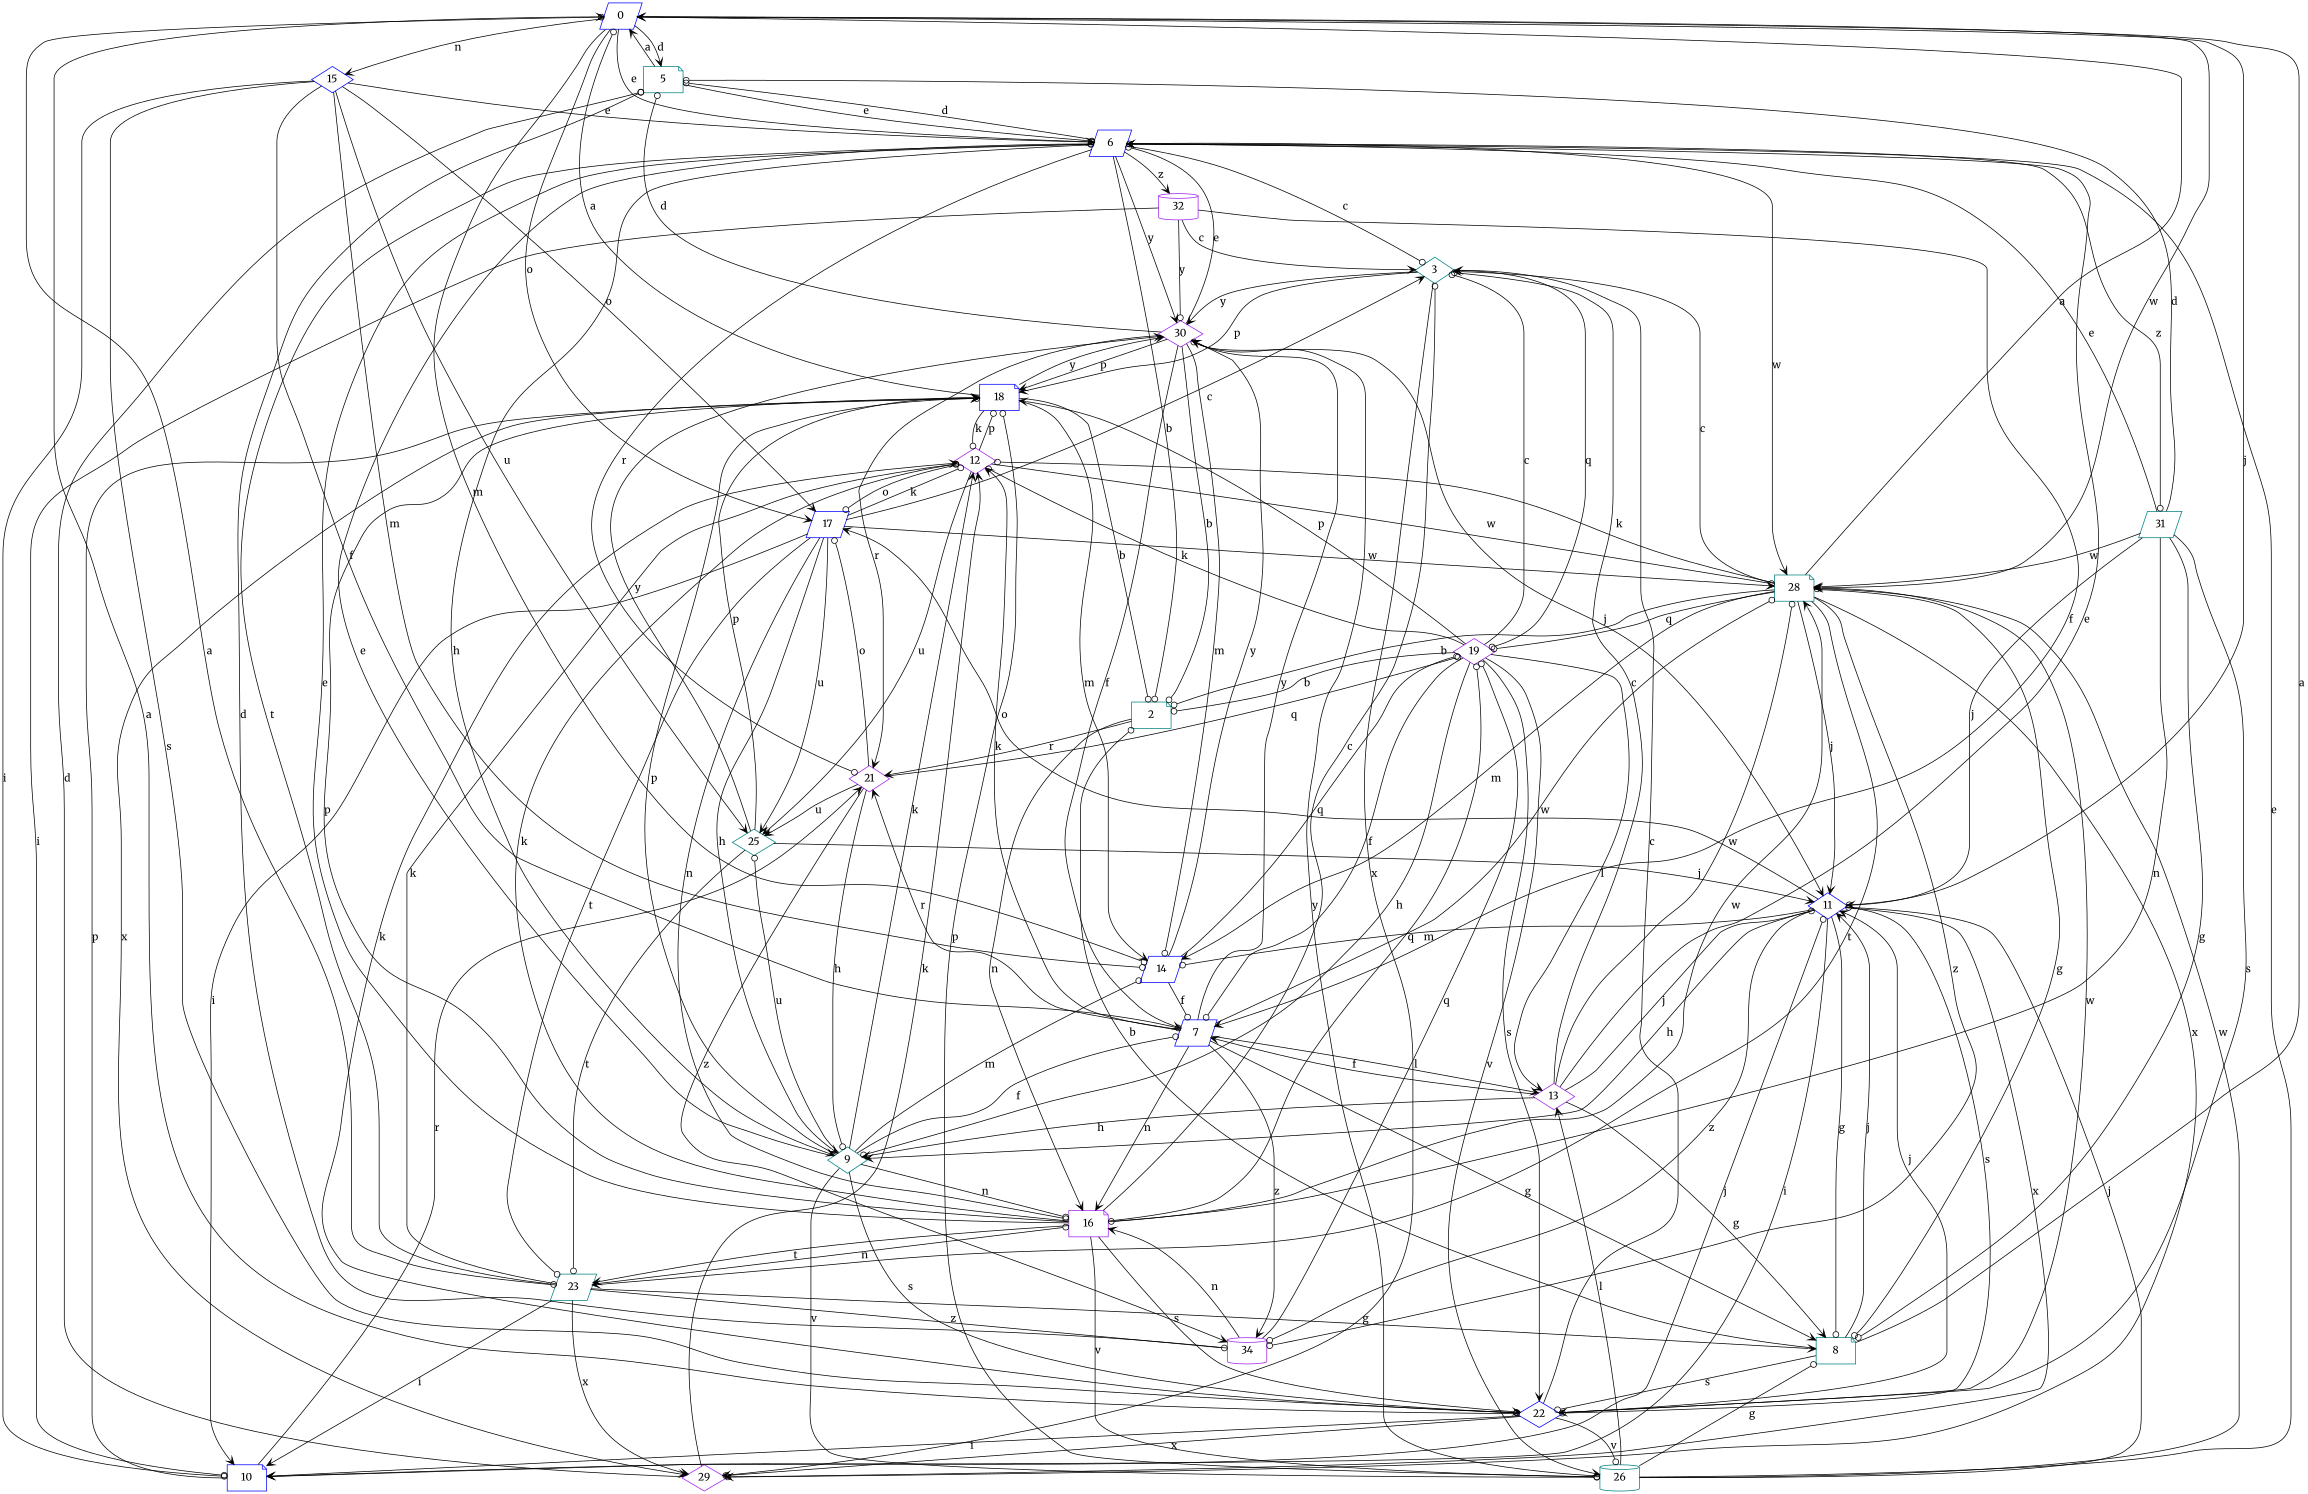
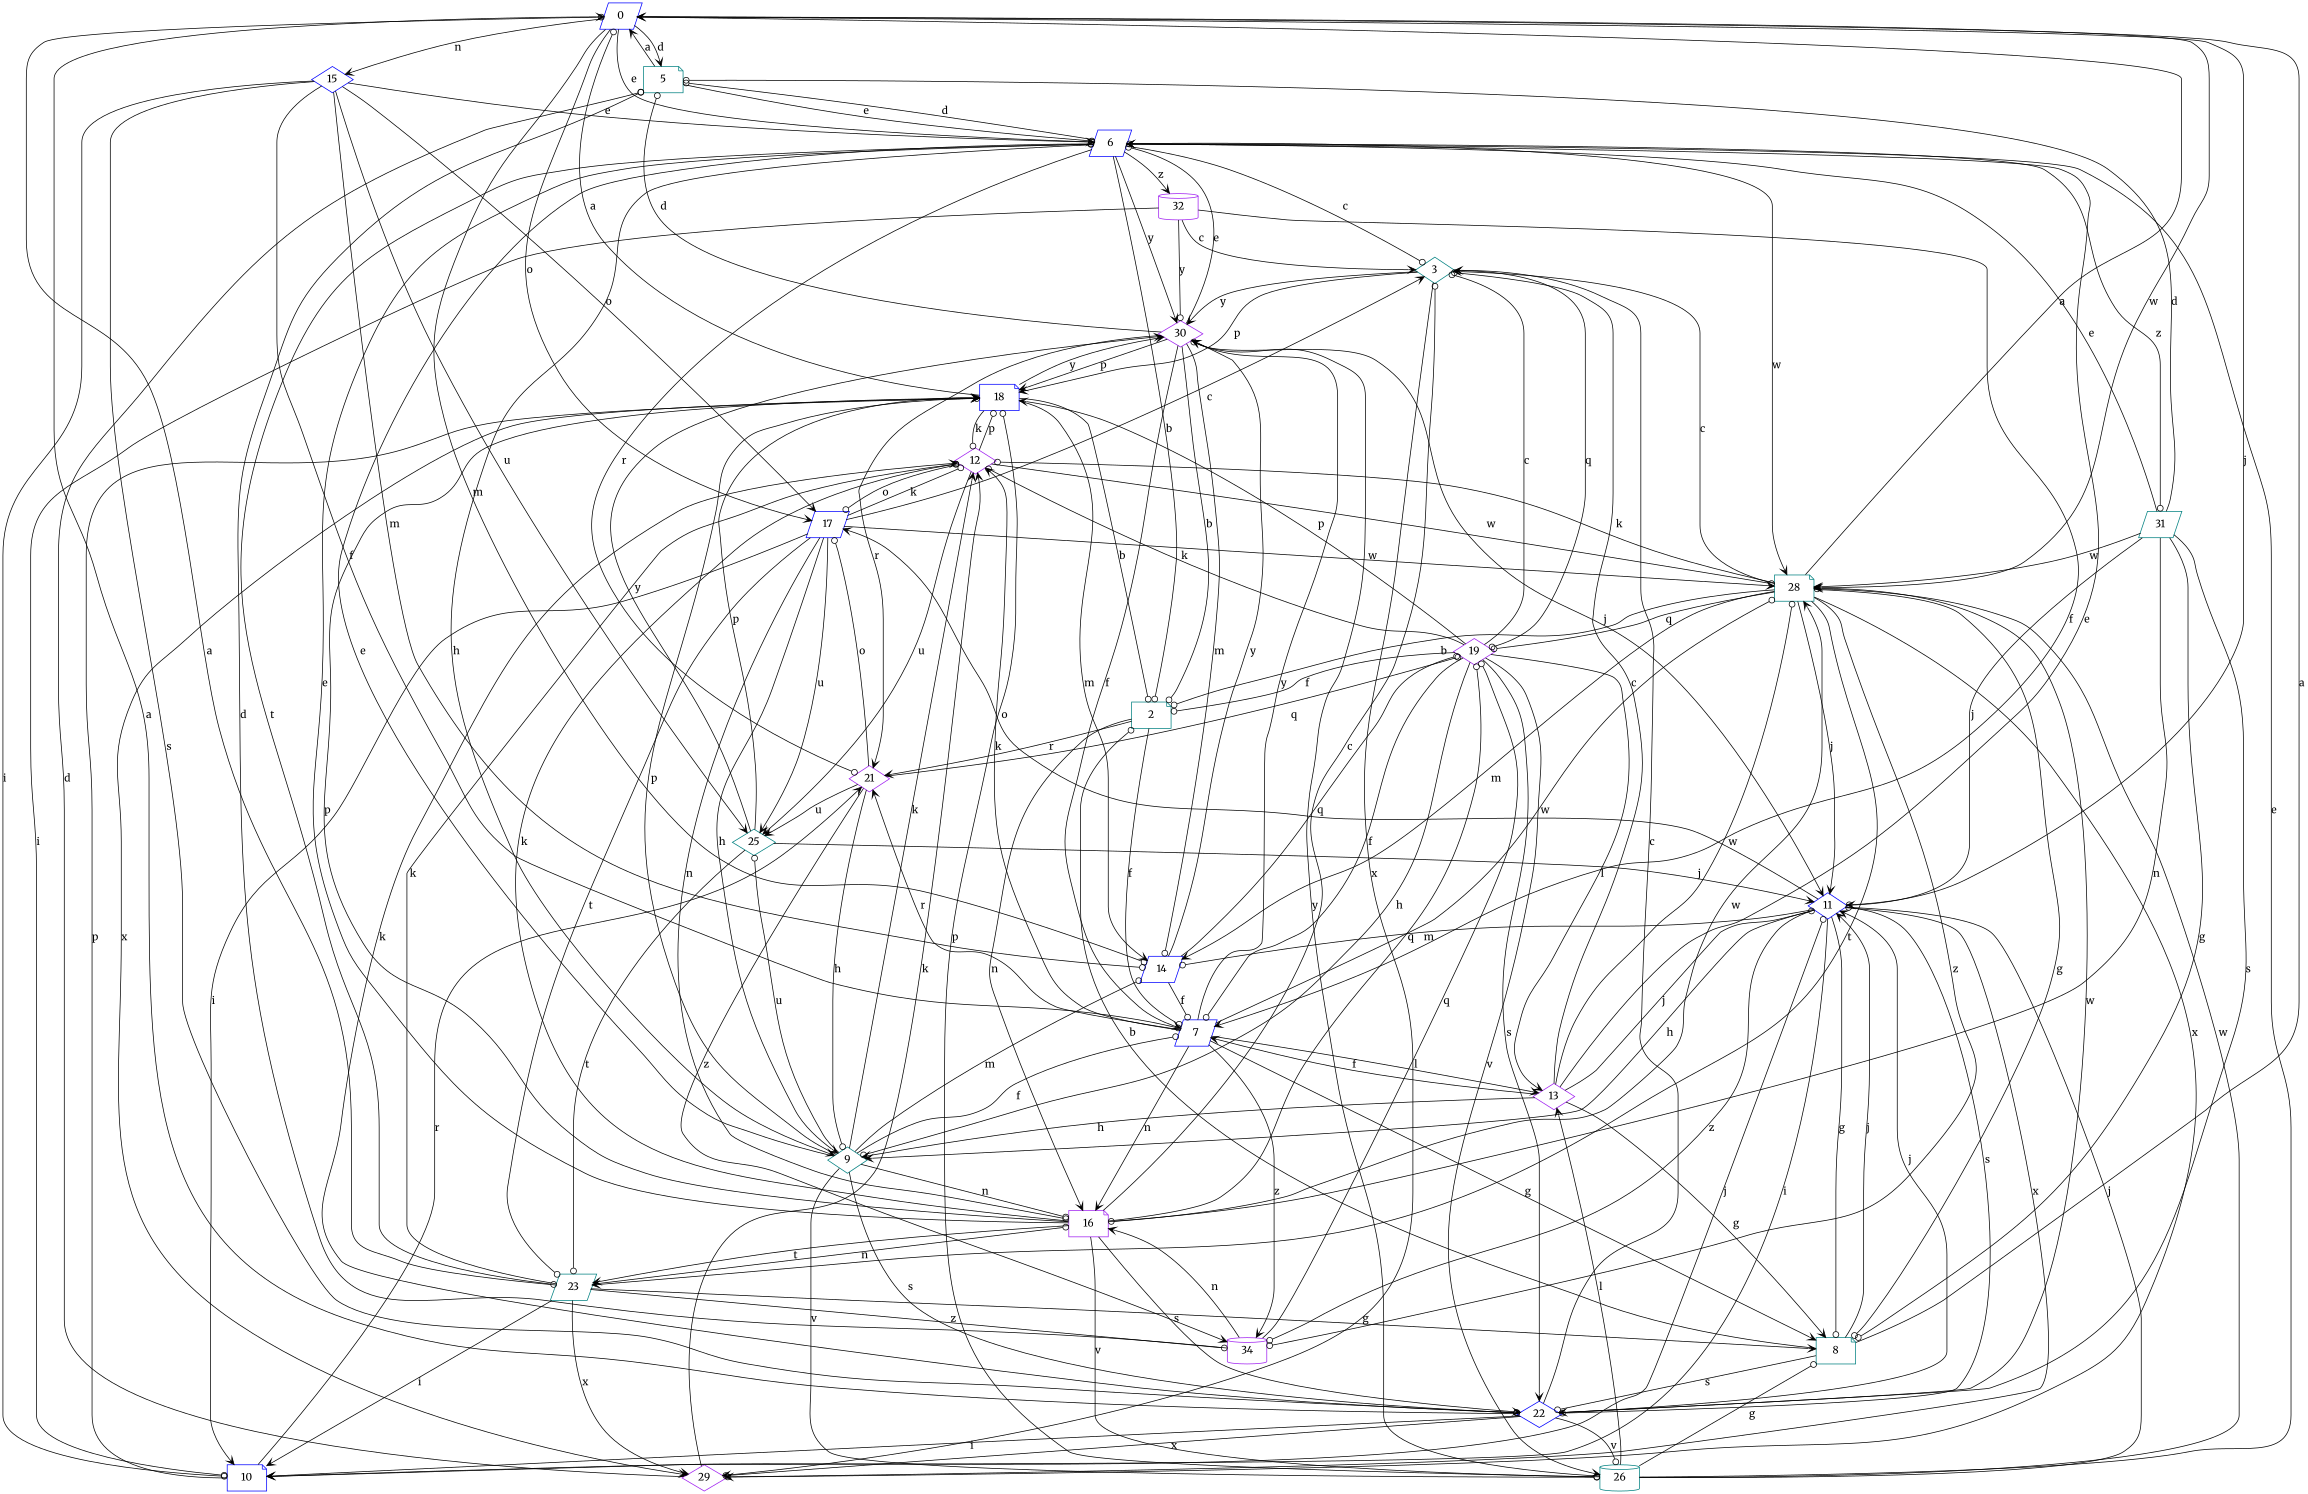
edge "19" -> "2": label "b" -> "f"
edge "2" -> "7": added, label "f"
